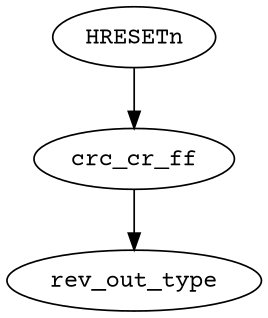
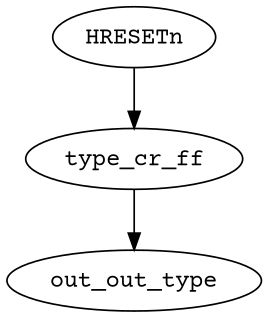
node "crc_cr_ff": label "crc_cr_ff" -> "type_cr_ff"
node "rev_out_type": label "rev_out_type" -> "out_out_type"
